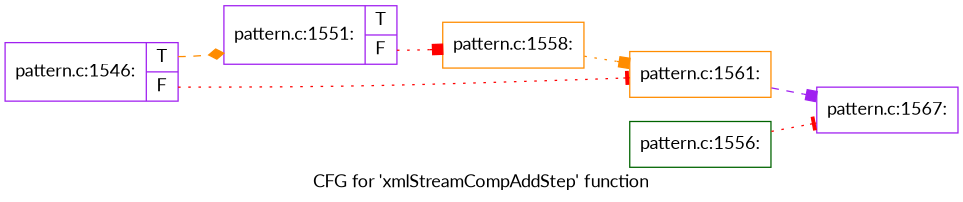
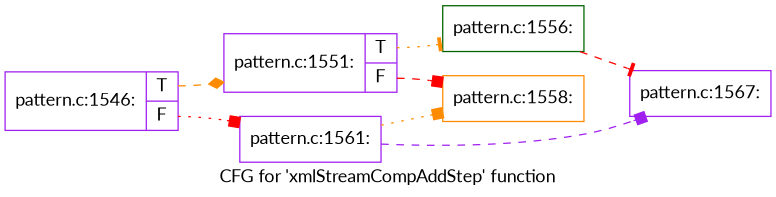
edge "pattern.c:1551:" -> "pattern.c:1556:": added
edge "pattern.c:1551:" -> "pattern.c:1558:": style dotted -> dashed
edge "pattern.c:1558:" -> "pattern.c:1561:": reversed
node "pattern.c:1561:": color darkorange -> purple
edge "pattern.c:1546:" -> "pattern.c:1561:": arrowhead tee -> box
edge "pattern.c:1556:" -> "pattern.c:1567:": style dotted -> dashed
